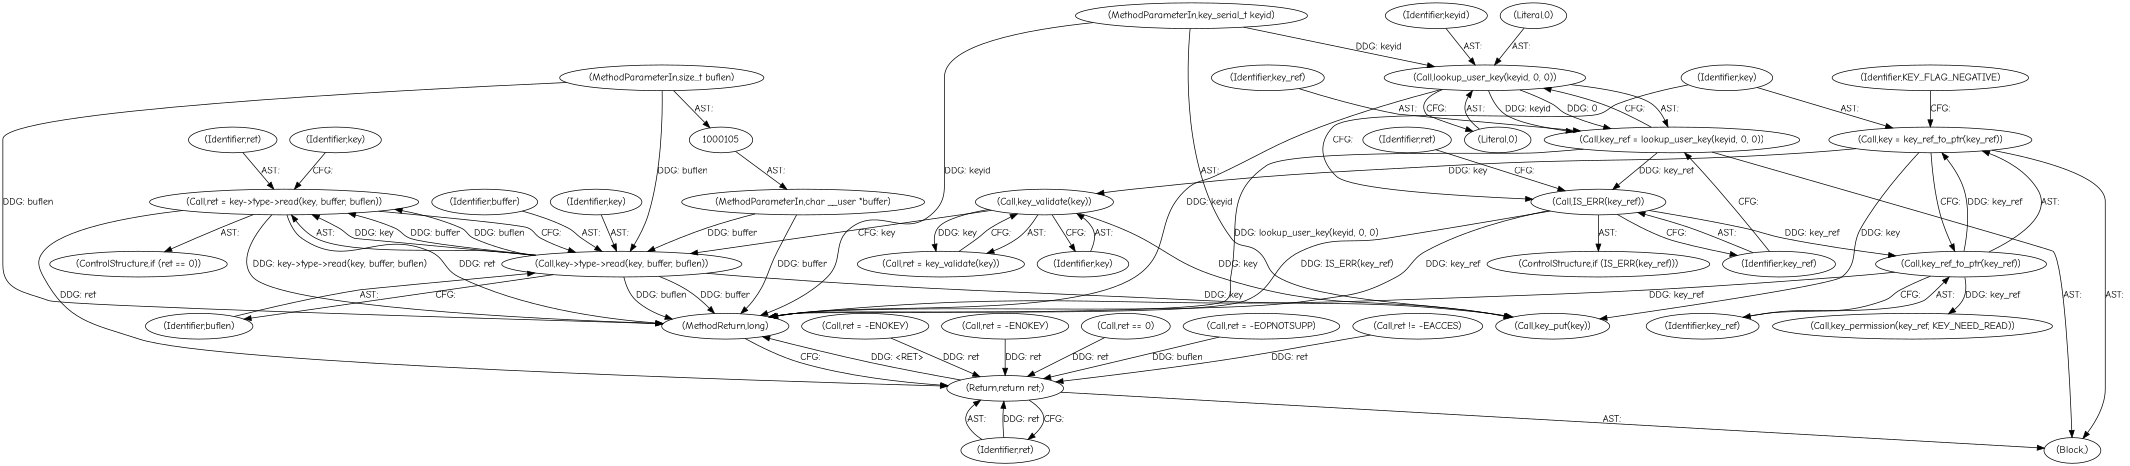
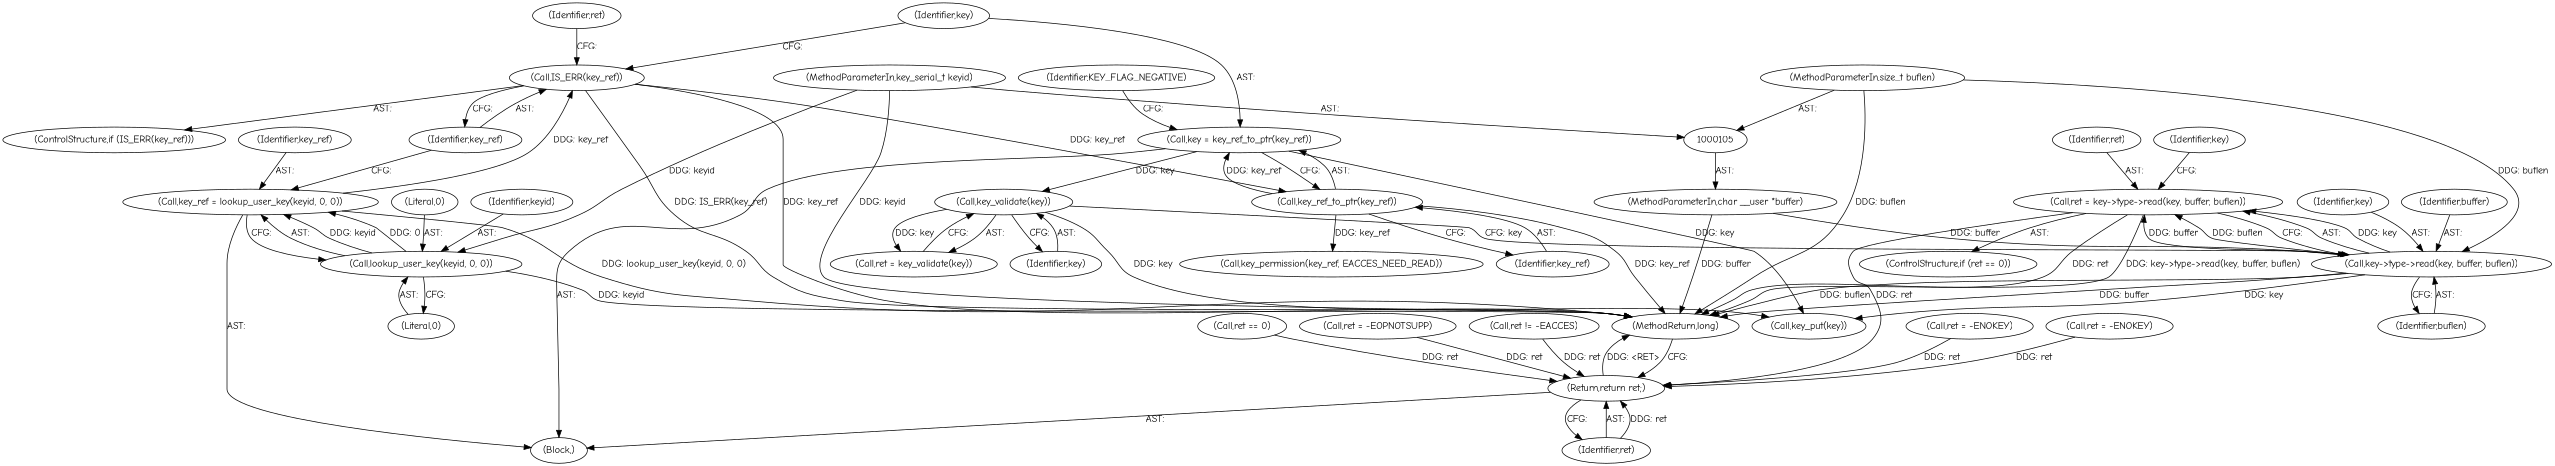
edge "(MethodParameterIn,key_serial_t keyid)" -> "(Call,key_put(key))": now "(MethodParameterIn,key_serial_t keyid)" -> "1000105"
node "(Call,key_permission(key_ref, KEY_NEED_READ))": label "(Call,key_permission(key_ref, KEY_NEED_READ))" -> "(Call,key_permission(key_ref, EACCES_NEED_READ))"
edge "(Call,ret = -EOPNOTSUPP)" -> "(Return,return ret;)": label "DDG: buflen" -> "DDG: ret"
